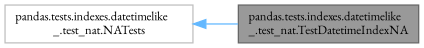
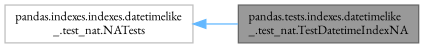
node "pandas.tests.indexes.datetimelike _.test_nat.NATests": label "pandas.tests.indexes.datetimelike _.test_nat.NATests" -> "pandas.indexes.indexes.datetimelike _.test_nat.NATests"
